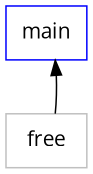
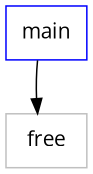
edge "free" -> "main": reversed
